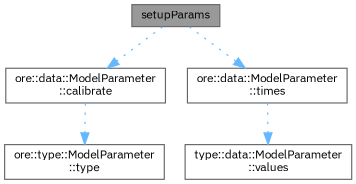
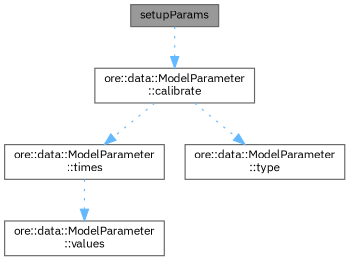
edge "setupParams" -> "ore::data::ModelParameter ::times": now "ore::data::ModelParameter ::calibrate" -> "ore::data::ModelParameter ::times"
node "ore::type::ModelParameter ::type": label "ore::type::ModelParameter ::type" -> "ore::data::ModelParameter ::type"
node "type::data::ModelParameter ::values": label "type::data::ModelParameter ::values" -> "ore::data::ModelParameter ::values"
